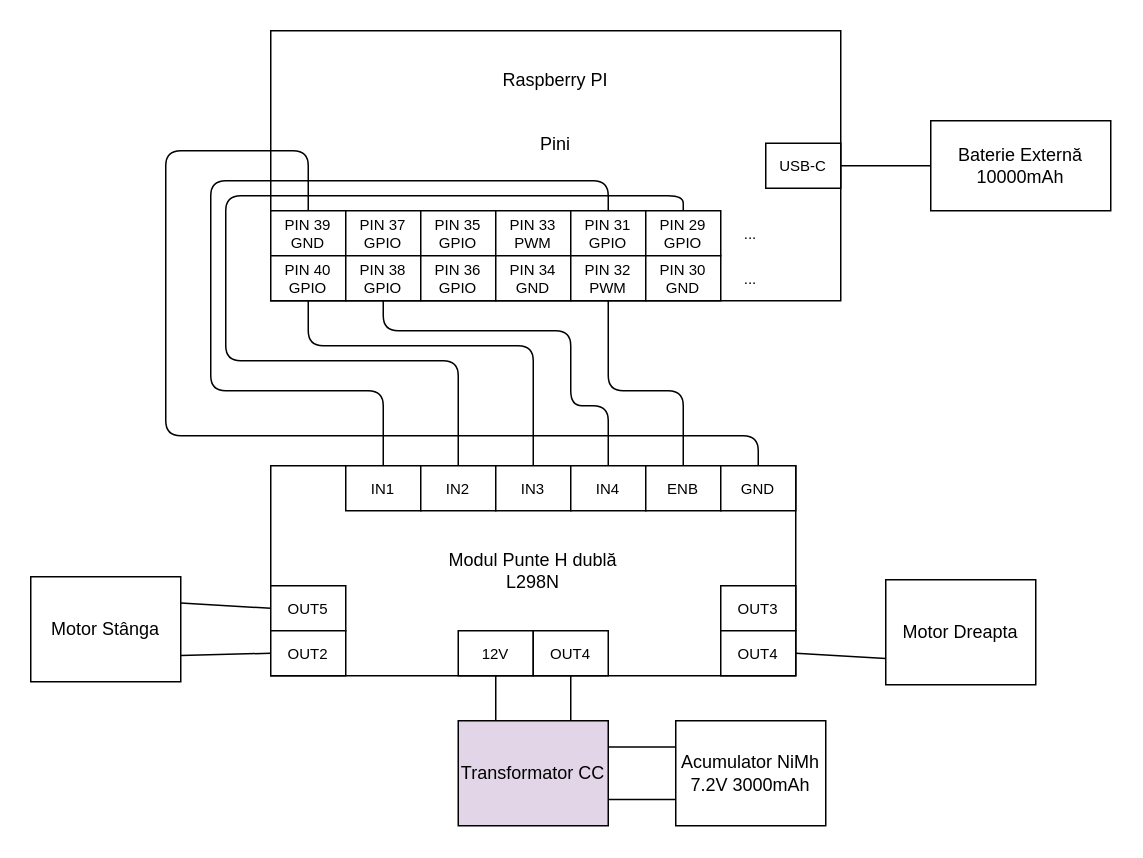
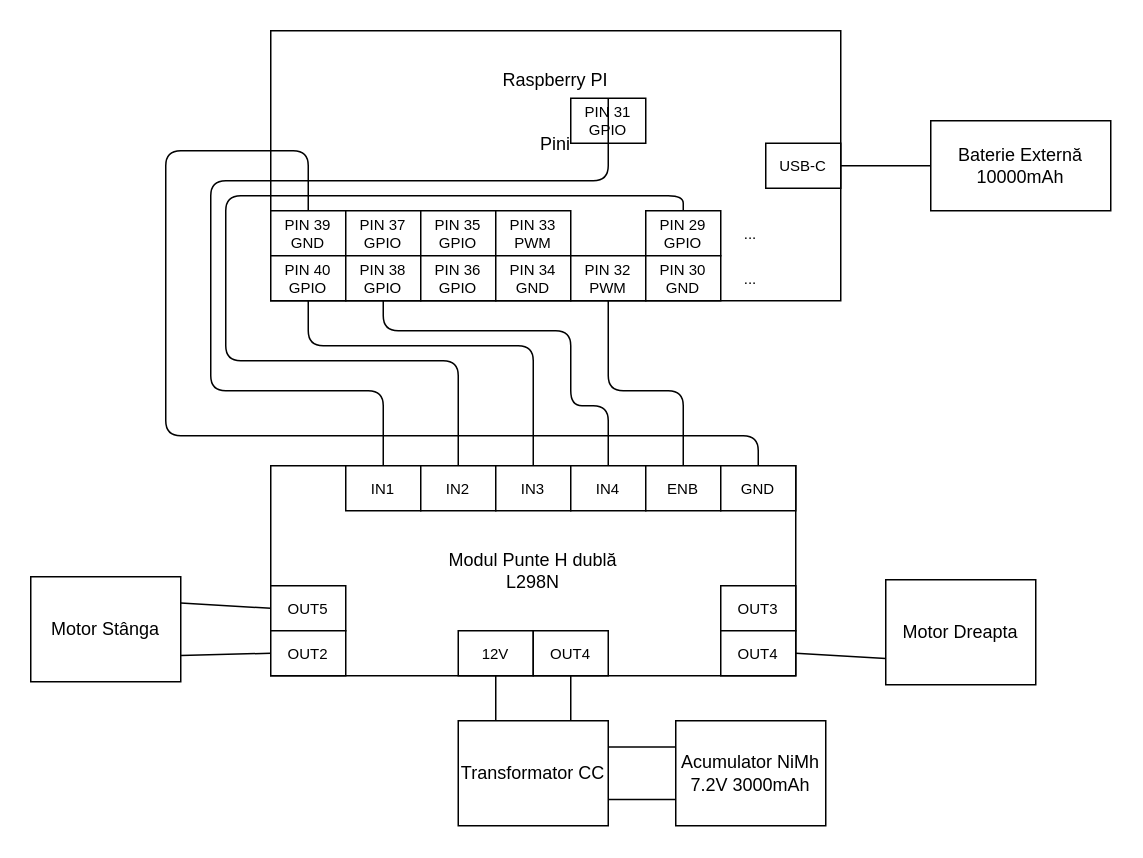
node "PIN 31 GPIO": moved (608, 233) -> (608, 121)
node "Transformator CC": fillcolor #e1d5e7 -> #ffffff
